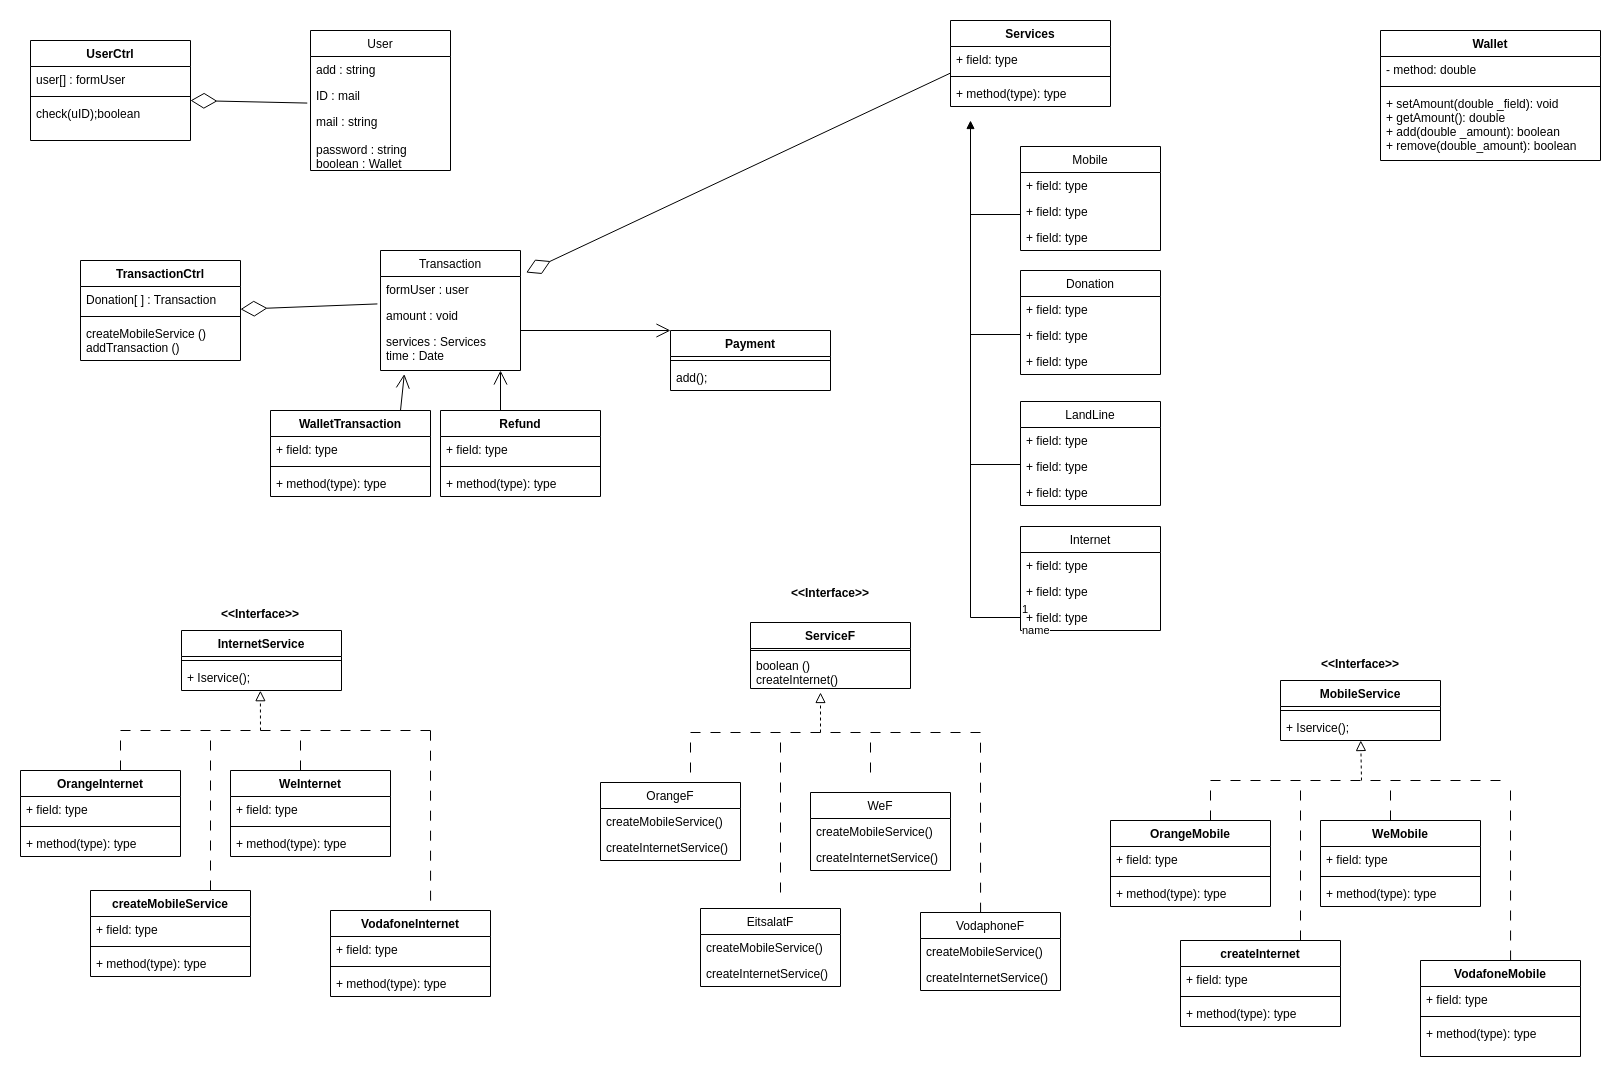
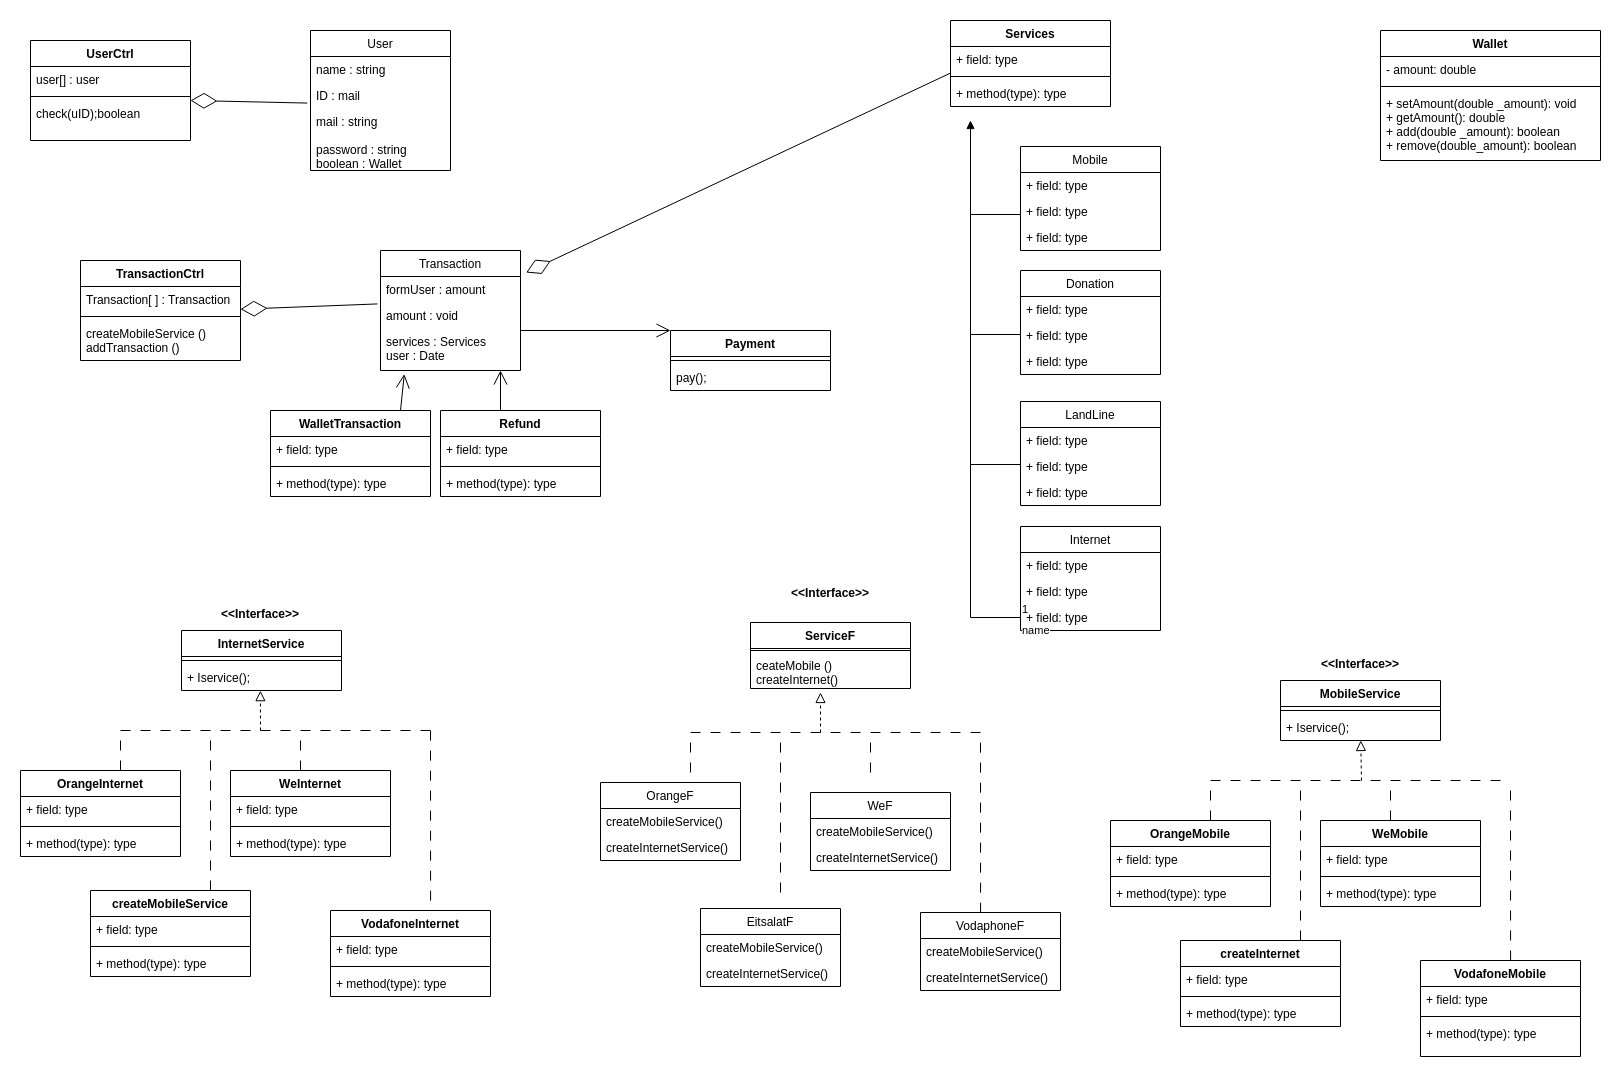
node "add : string": label "add : string" -> "name : string"
node "- method: double": label "- method: double" -> "- amount: double"
node "user[] : formUser": label "user[] : formUser" -> "user[] : user"
node "+ setAmount(double _field): void + getAmount(): double + add(double _amount): boolean + remove(double_amount): boolean": label "+ setAmount(double _field): void + getAmount(): double + add(double _amount): boolean + remove(double_amount): boolean" -> "+ setAmount(double _amount): void + getAmount(): double + add(double _amount): boolean + remove(double_amount): boolean"
node "formUser : user": label "formUser : user" -> "formUser : amount"
node "Donation[ ] : Transaction": label "Donation[ ] : Transaction" -> "Transaction[ ] : Transaction"
node "services : Services time : Date": label "services : Services time : Date" -> "services : Services user : Date"
node "add();": label "add();" -> "pay();"
node "boolean () createInternet()": label "boolean () createInternet()" -> "ceateMobile () createInternet()"
